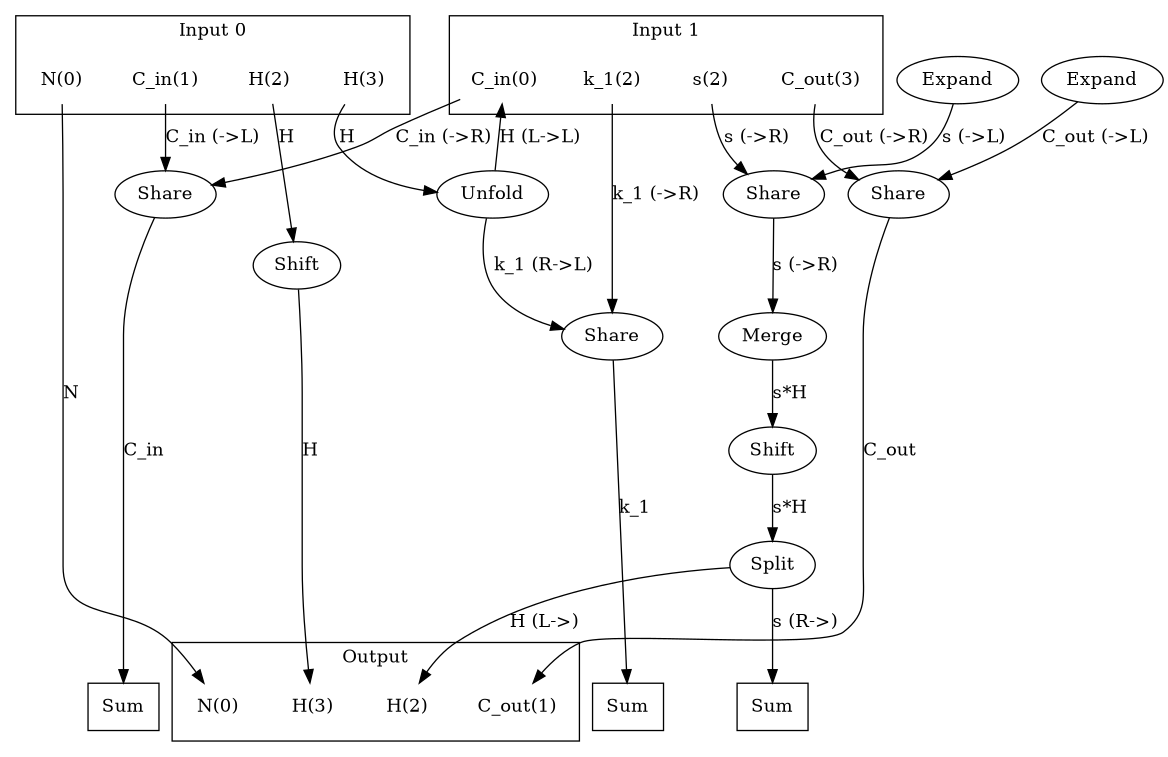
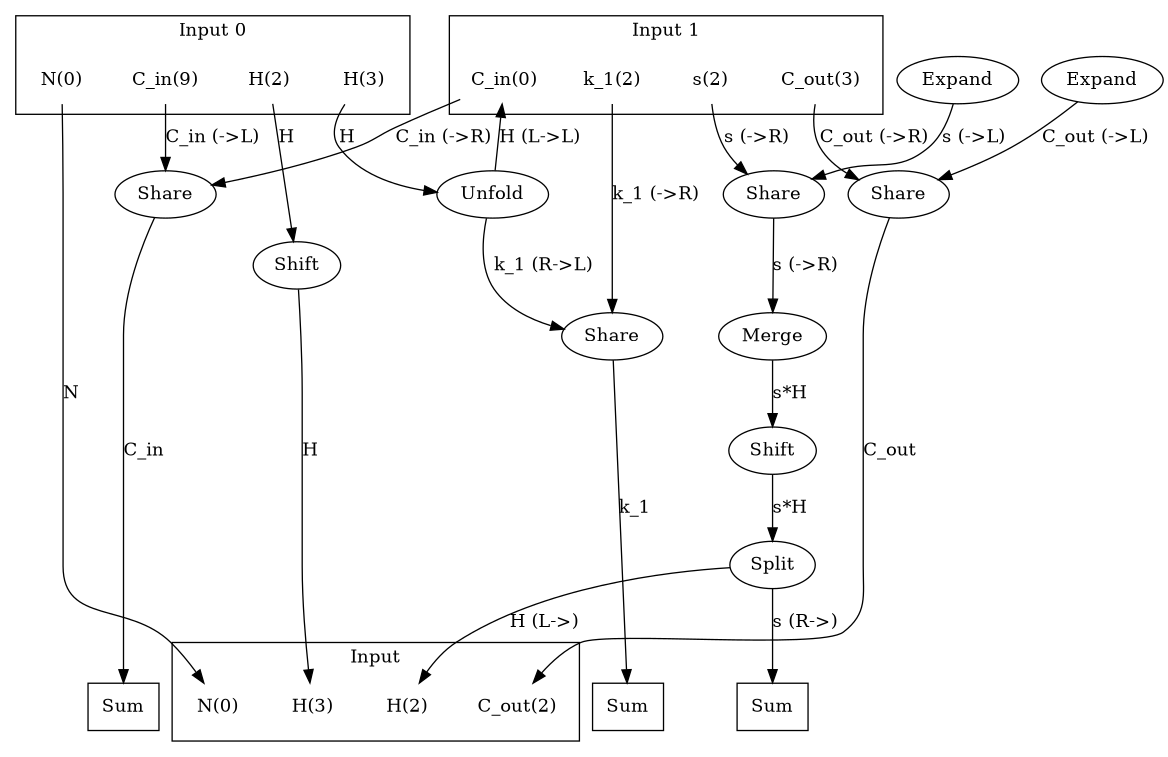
node "C_in(1)": label "C_in(1)" -> "C_in(9)"
cluster "Output": label "Output" -> "Input"
node "C_out(1)": label "C_out(1)" -> "C_out(2)"
